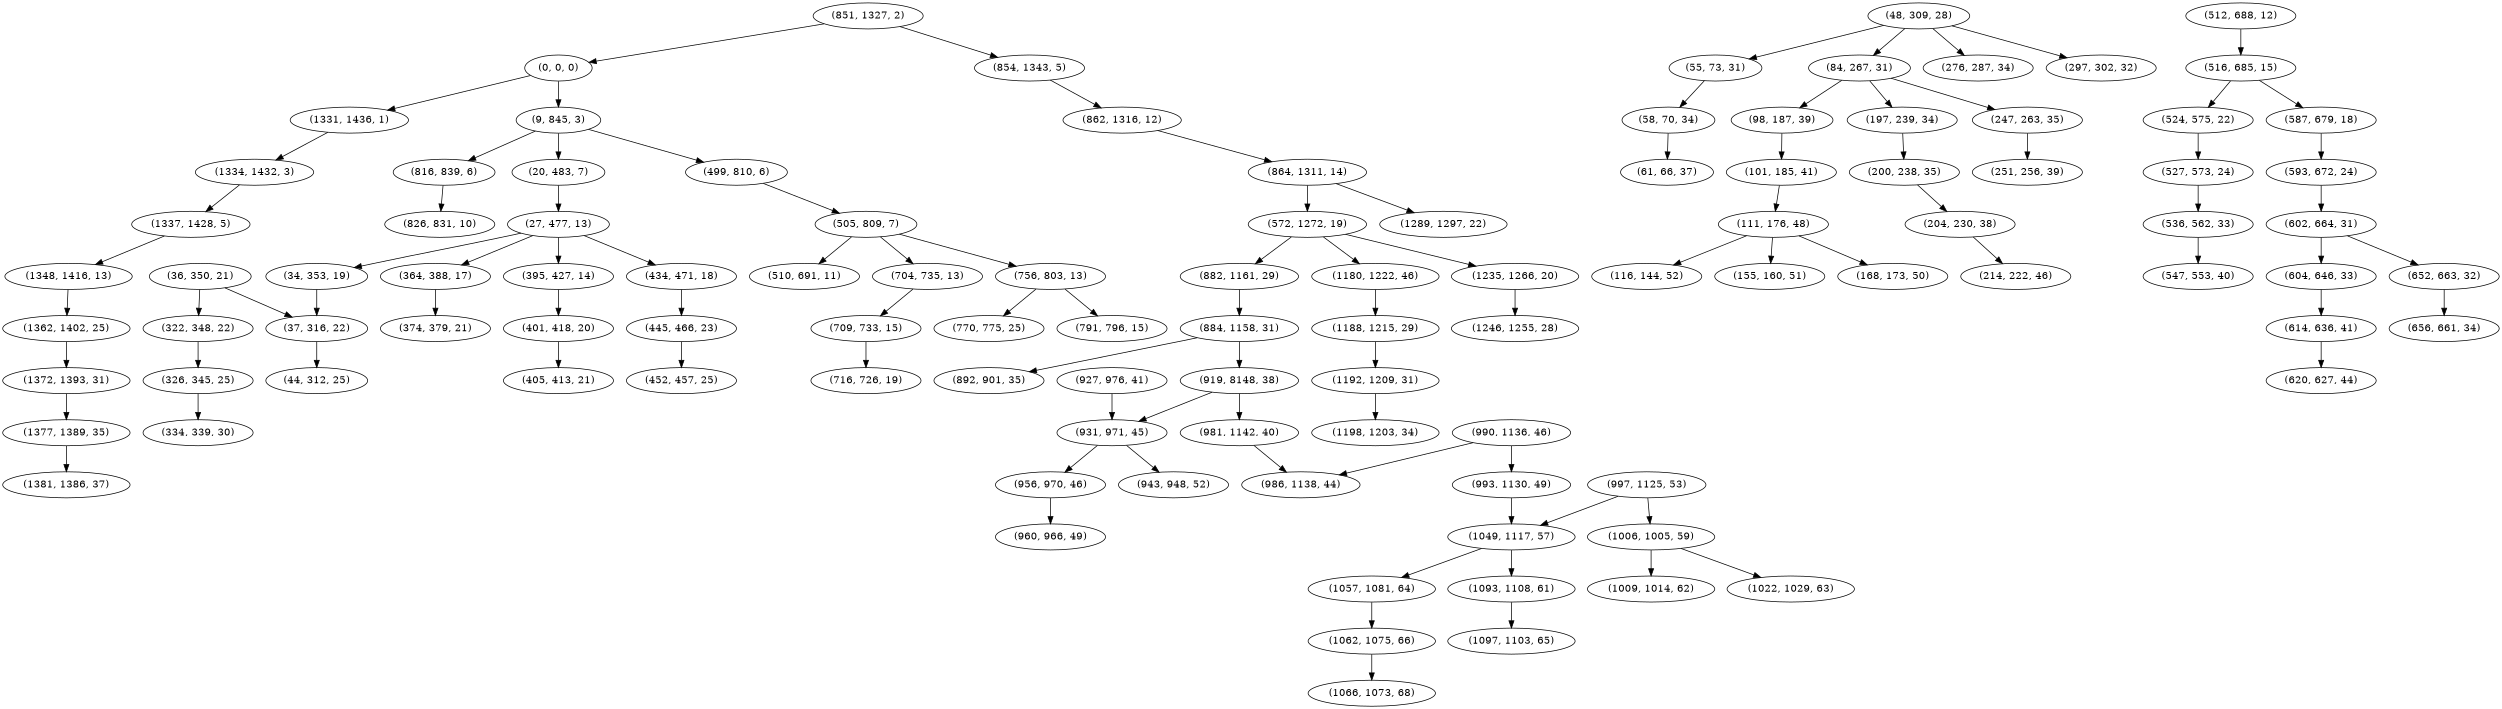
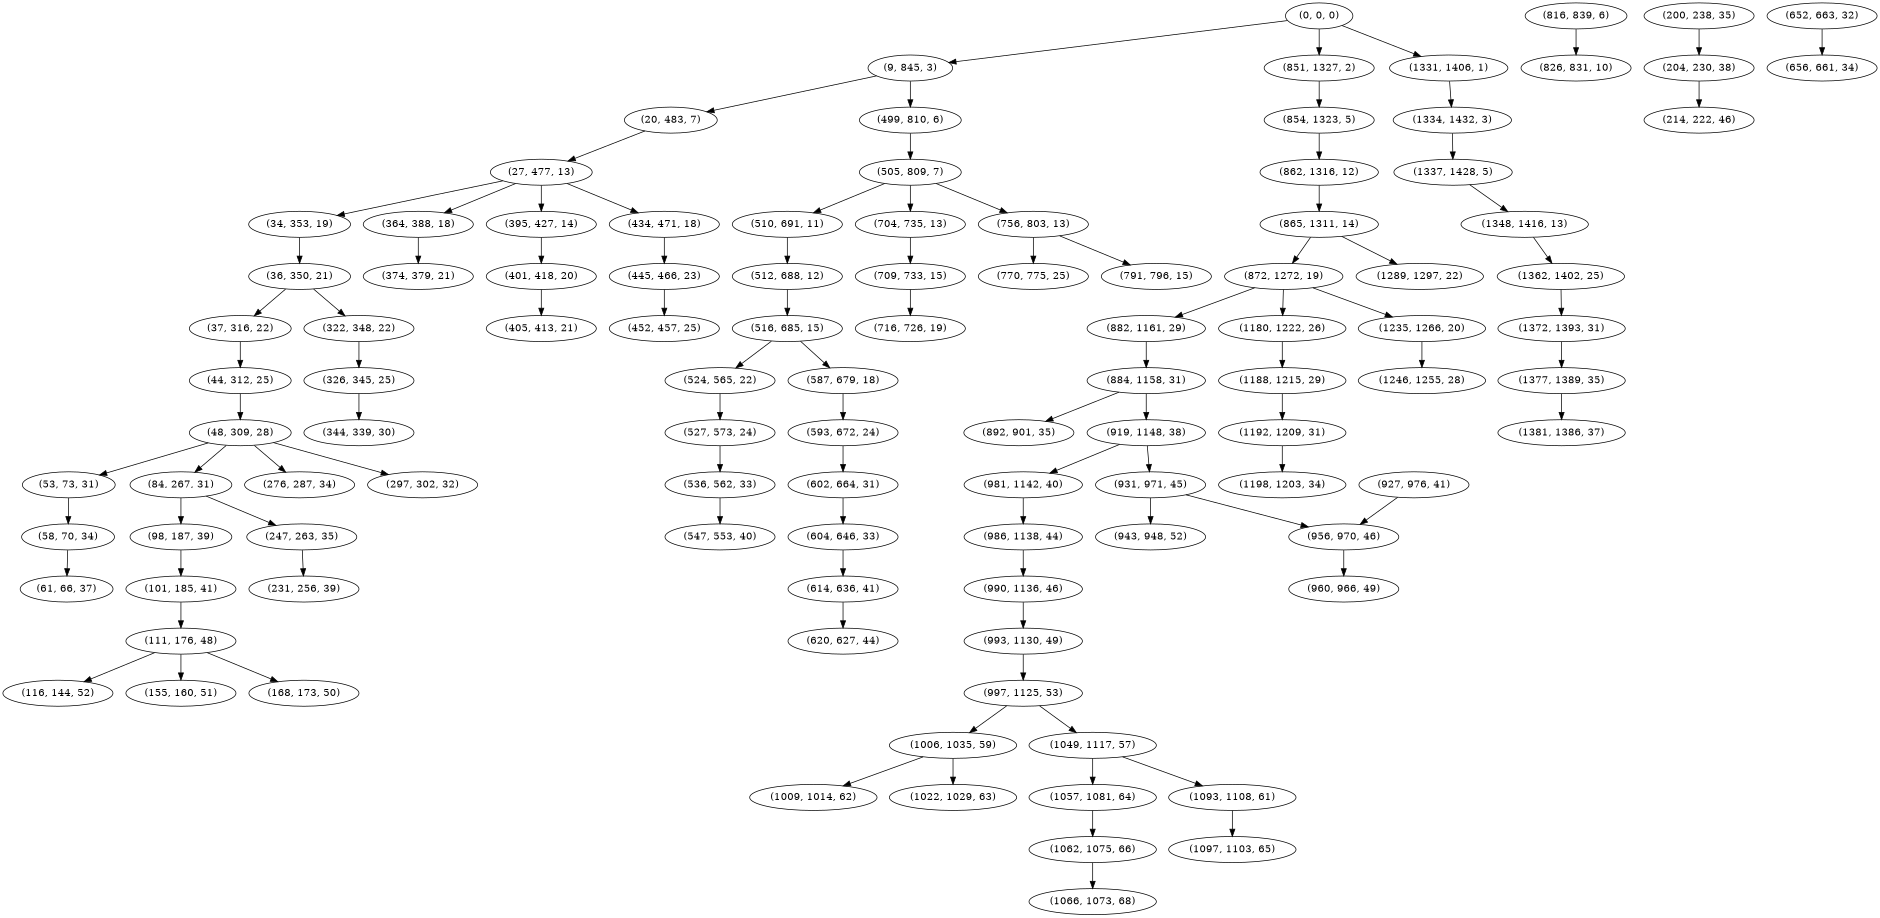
edge "(851, 1327, 2)" -> "(0, 0, 0)": reversed
node "(854, 1343, 5)": label "(854, 1343, 5)" -> "(854, 1323, 5)"
node "(55, 73, 31)": label "(55, 73, 31)" -> "(53, 73, 31)"
node "(1331, 1436, 1)": label "(1331, 1436, 1)" -> "(1331, 1406, 1)"
node "(197, 239, 34)": removed
node "(524, 575, 22)": label "(524, 575, 22)" -> "(524, 565, 22)"
edge "(9, 845, 3)" -> "(816, 839, 6)": removed
node "(864, 1311, 14)": label "(864, 1311, 14)" -> "(865, 1311, 14)"
node "(251, 256, 39)": label "(251, 256, 39)" -> "(231, 256, 39)"
node "(572, 1272, 19)": label "(572, 1272, 19)" -> "(872, 1272, 19)"
edge "(510, 691, 11)" -> "(512, 688, 12)": added
edge "(602, 664, 31)" -> "(652, 663, 32)": removed
node "(364, 388, 17)": label "(364, 388, 17)" -> "(364, 388, 18)"
node "(1180, 1222, 46)": label "(1180, 1222, 46)" -> "(1180, 1222, 26)"
edge "(34, 353, 19)" -> "(37, 316, 22)": now "(34, 353, 19)" -> "(36, 350, 21)"
node "(919, 8148, 38)": label "(919, 8148, 38)" -> "(919, 1148, 38)"
edge "(44, 312, 25)" -> "(48, 309, 28)": added
edge "(927, 976, 41)" -> "(931, 971, 45)": now "(927, 976, 41)" -> "(956, 970, 46)"
node "(334, 339, 30)": label "(334, 339, 30)" -> "(344, 339, 30)"
edge "(990, 1136, 46)" -> "(986, 1138, 44)": reversed
edge "(993, 1130, 49)" -> "(1049, 1117, 57)": now "(993, 1130, 49)" -> "(997, 1125, 53)"
node "(1006, 1005, 59)": label "(1006, 1005, 59)" -> "(1006, 1035, 59)"
